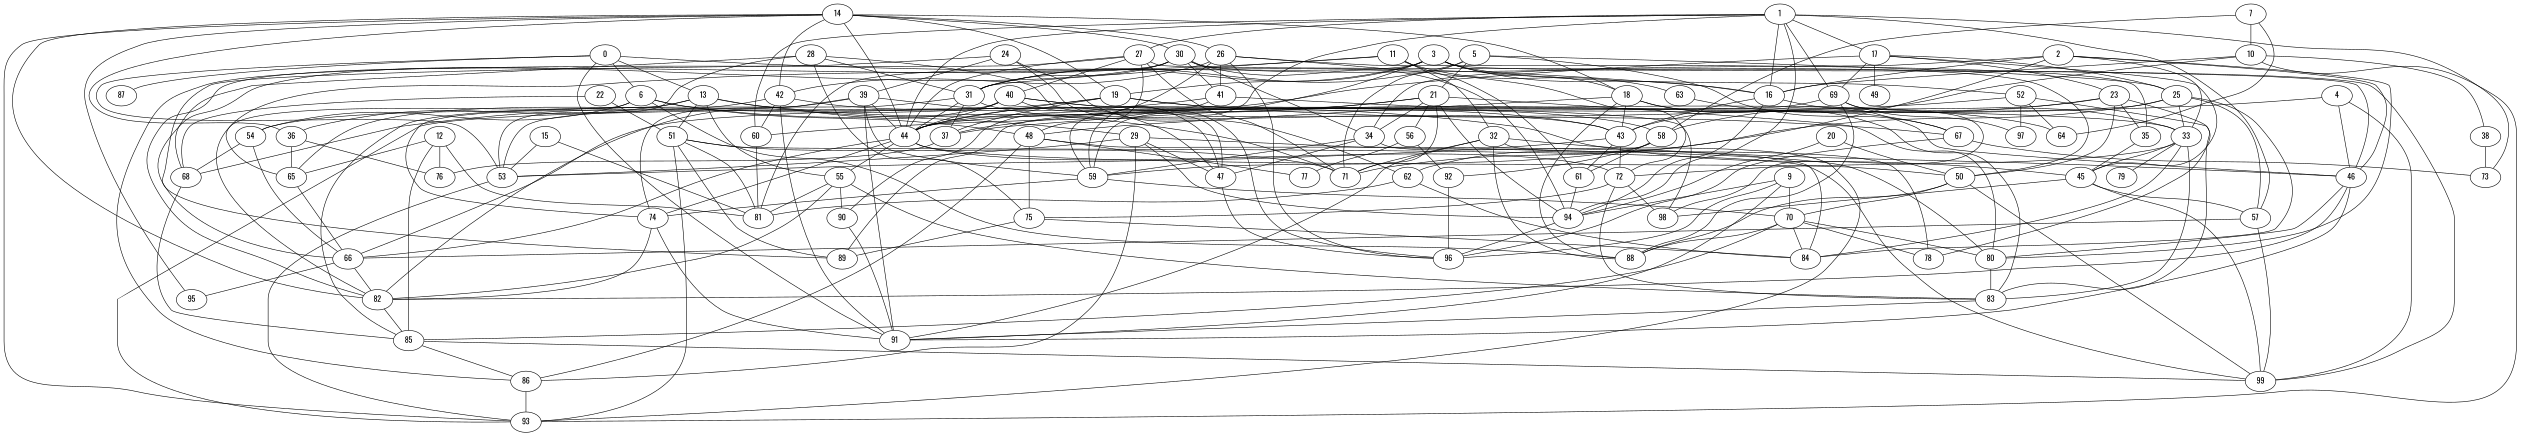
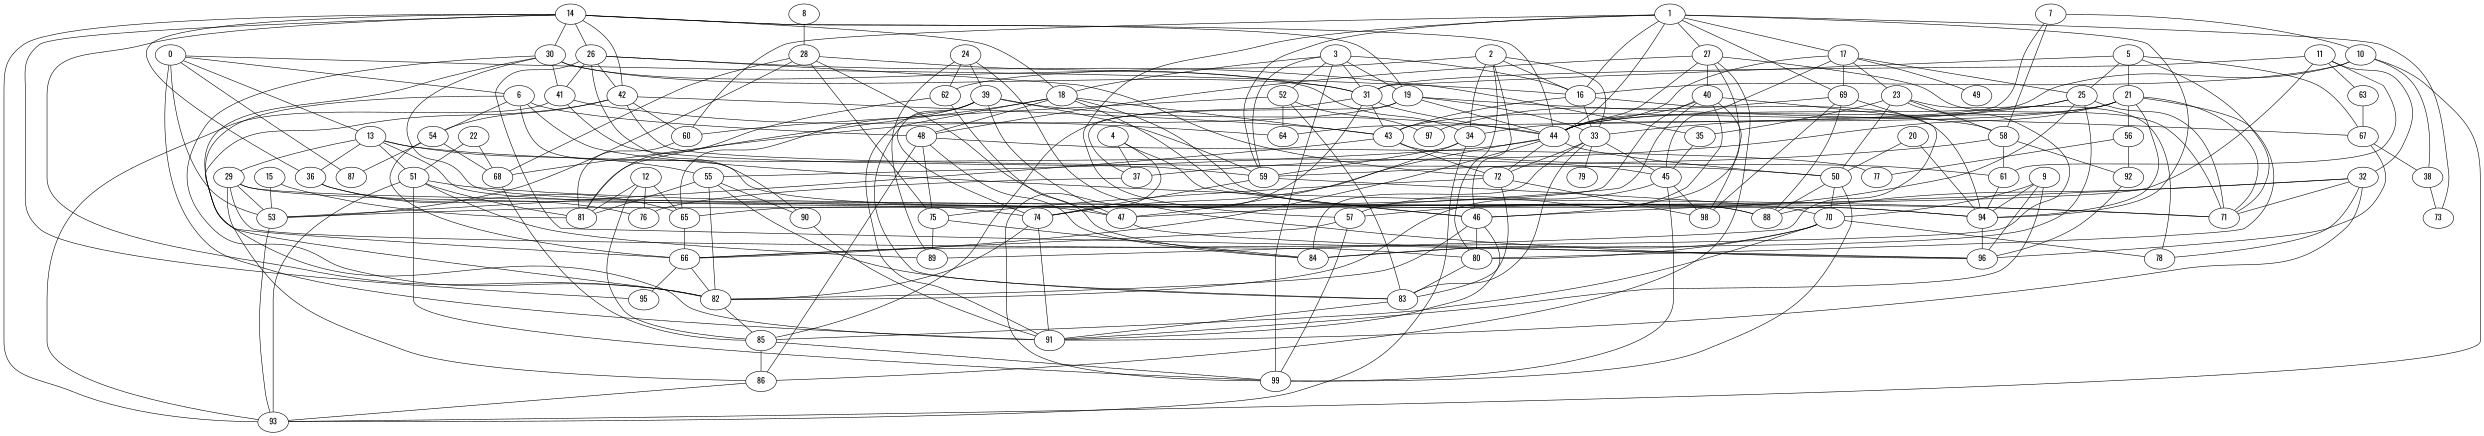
node "8": added
edge "3" -- "81": now "18" -- "81"
edge "30" -- "50": now "42" -- "50"
edge "31" -- "37": now "31" -- "74"
edge "54" -- "87": added
edge "67" -- "73": now "67" -- "38"
edge "70" -- "88": removed
